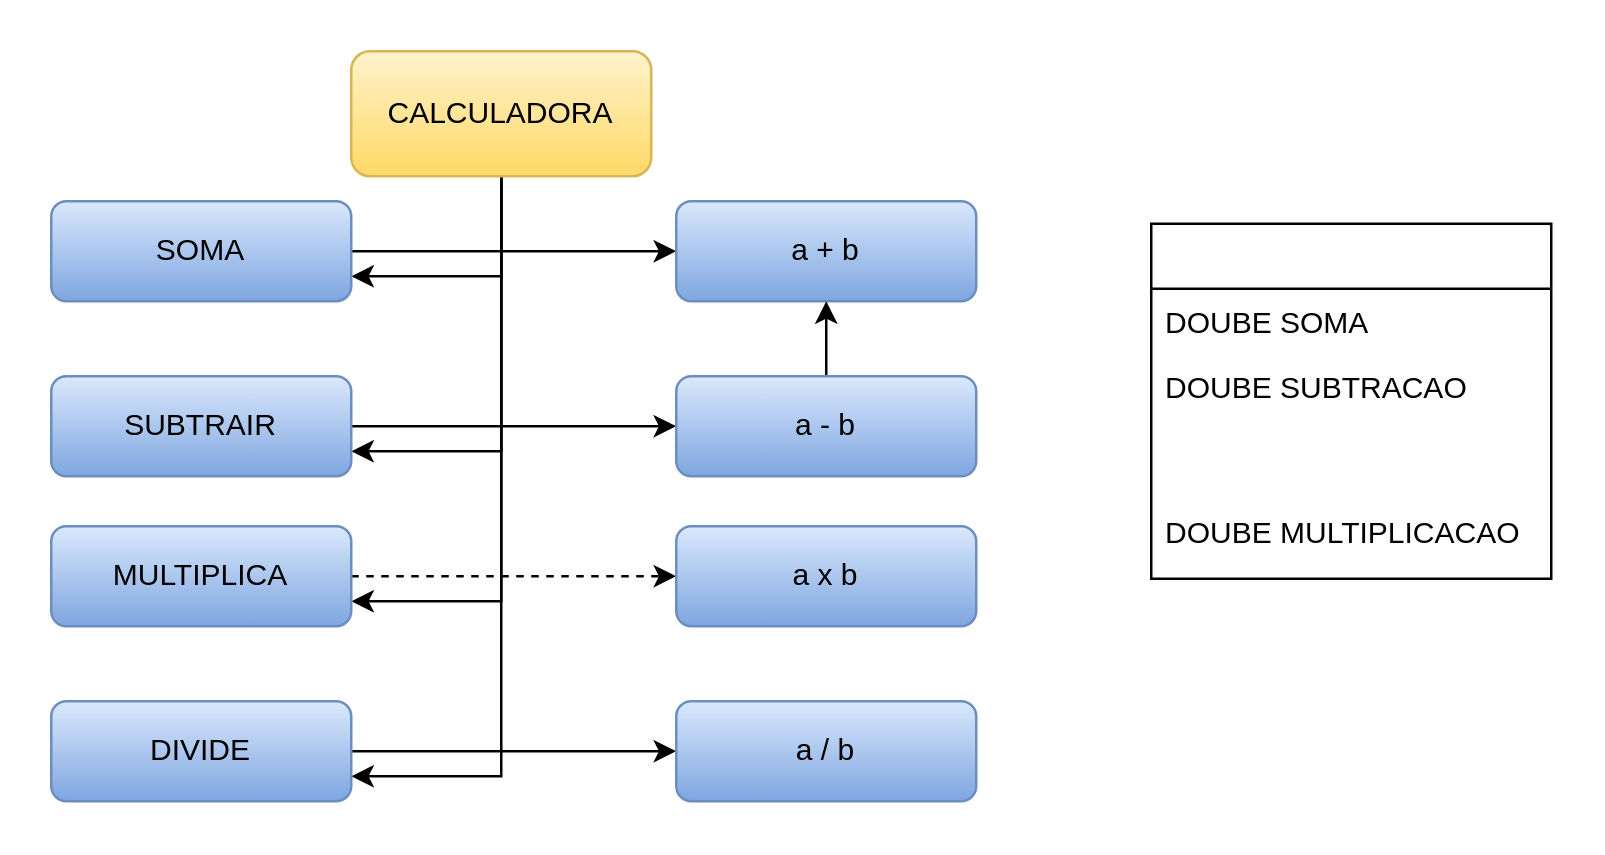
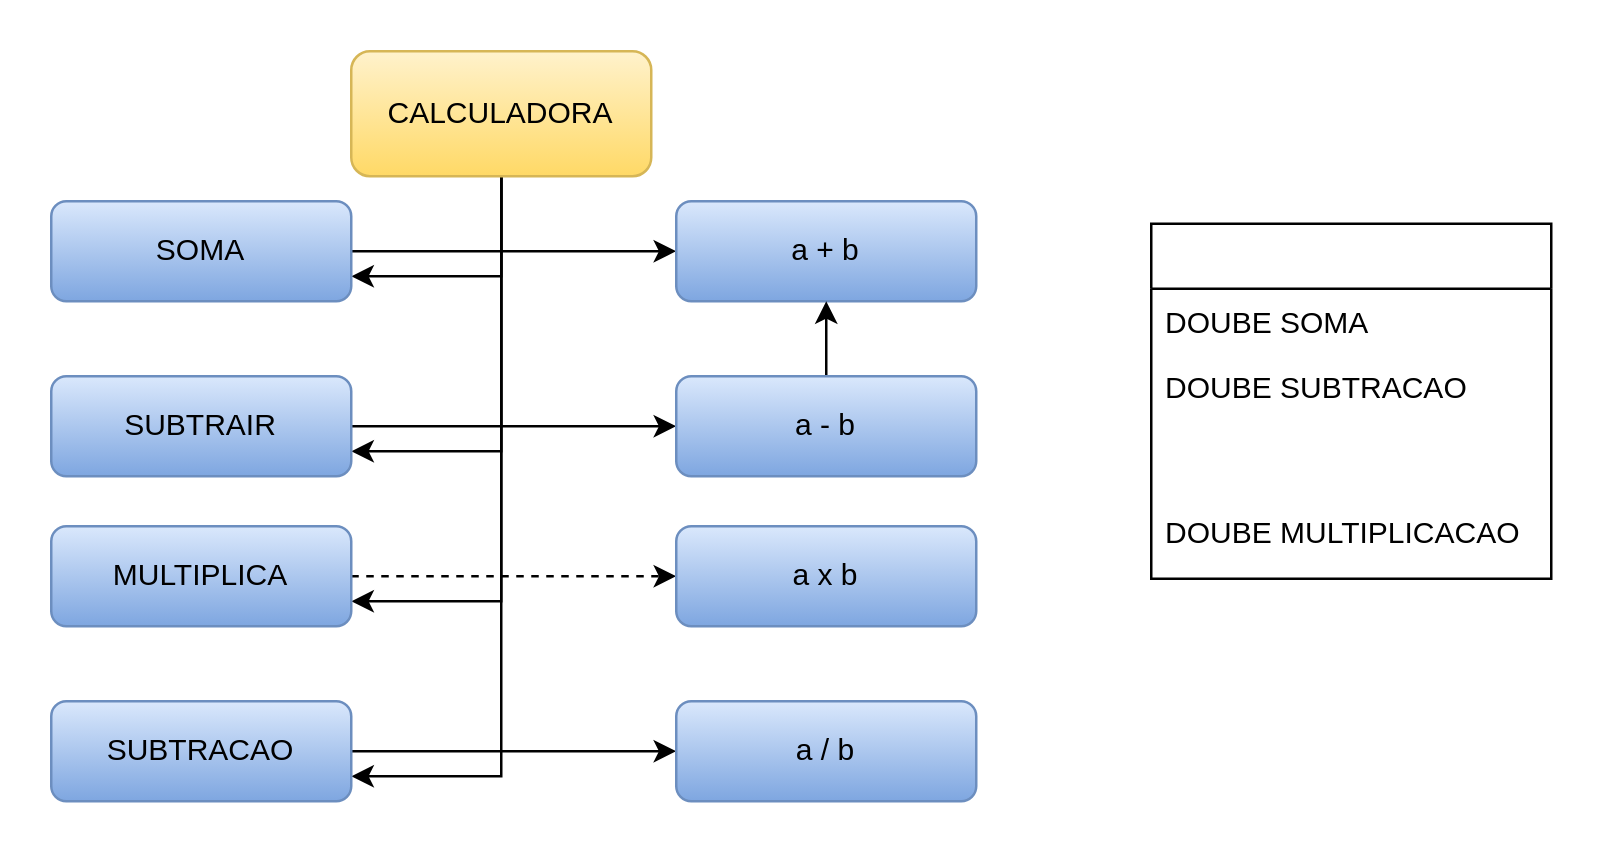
node "DIVIDE": label "DIVIDE" -> "SUBTRACAO"
